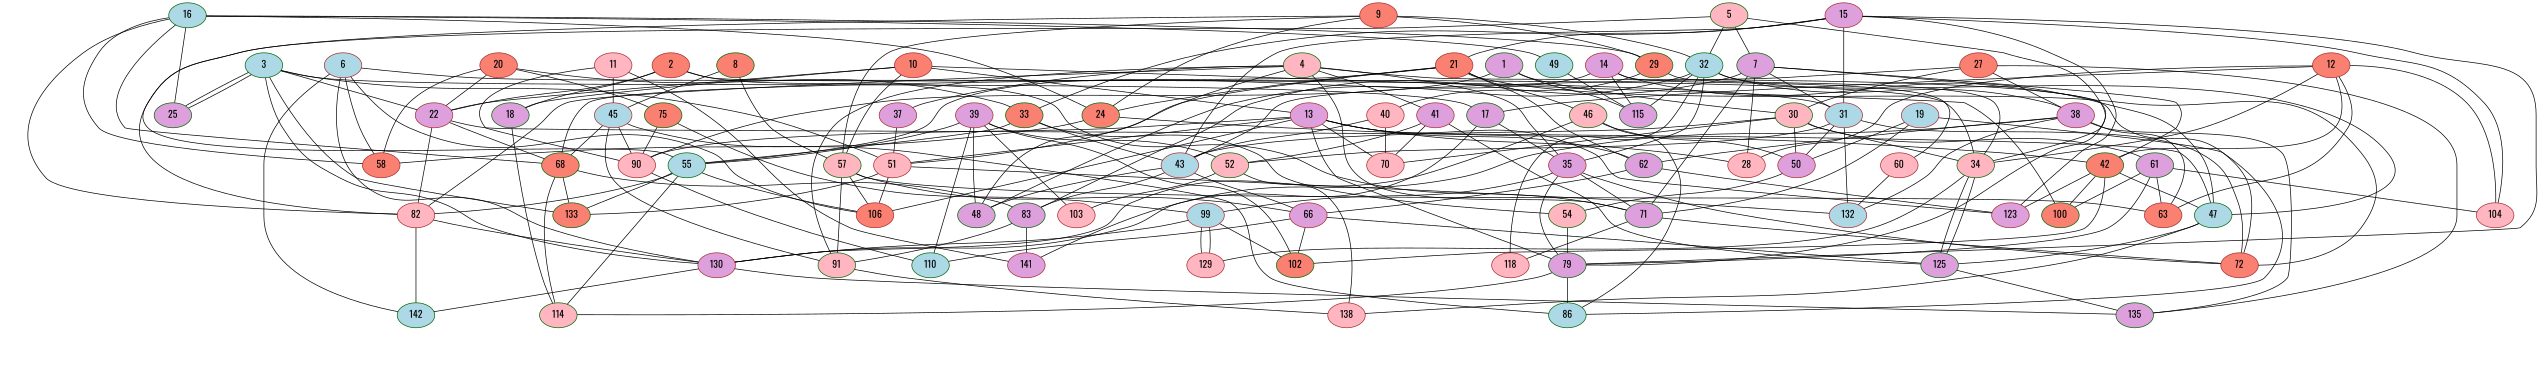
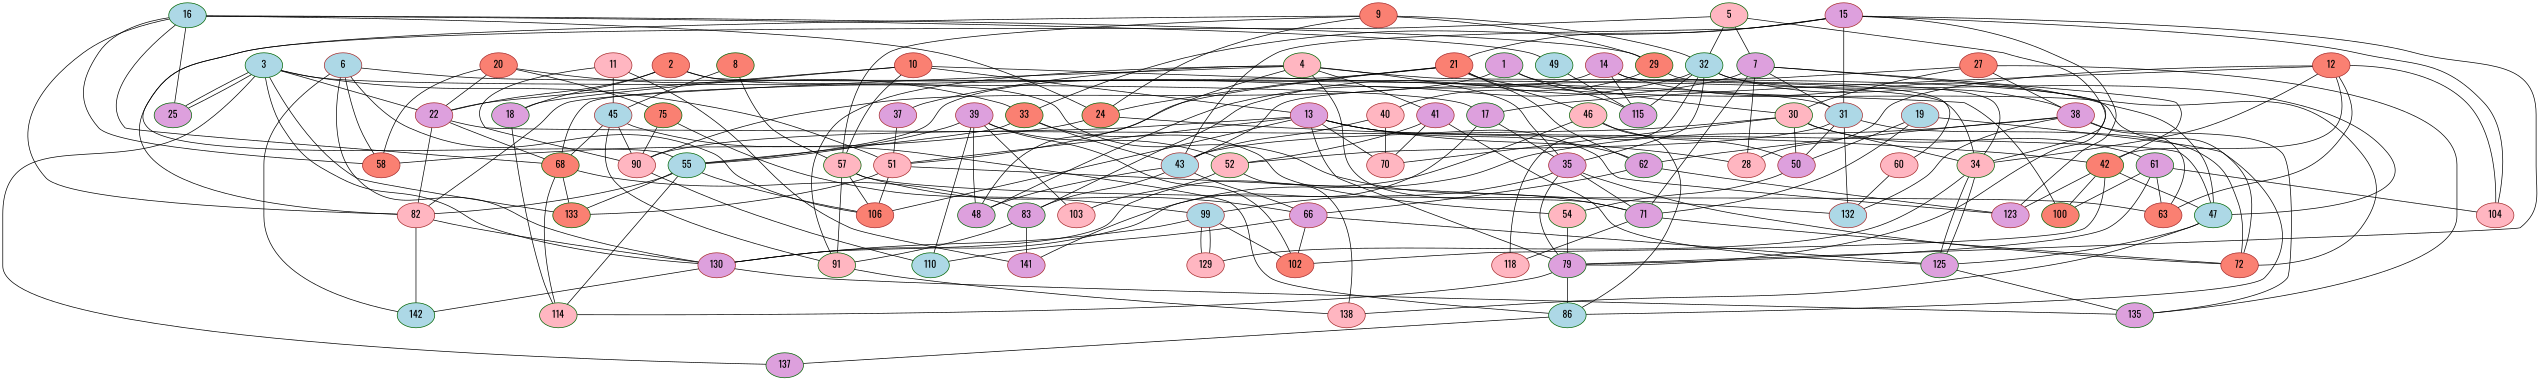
node "102": color darkgreen -> brown
node "137": added
